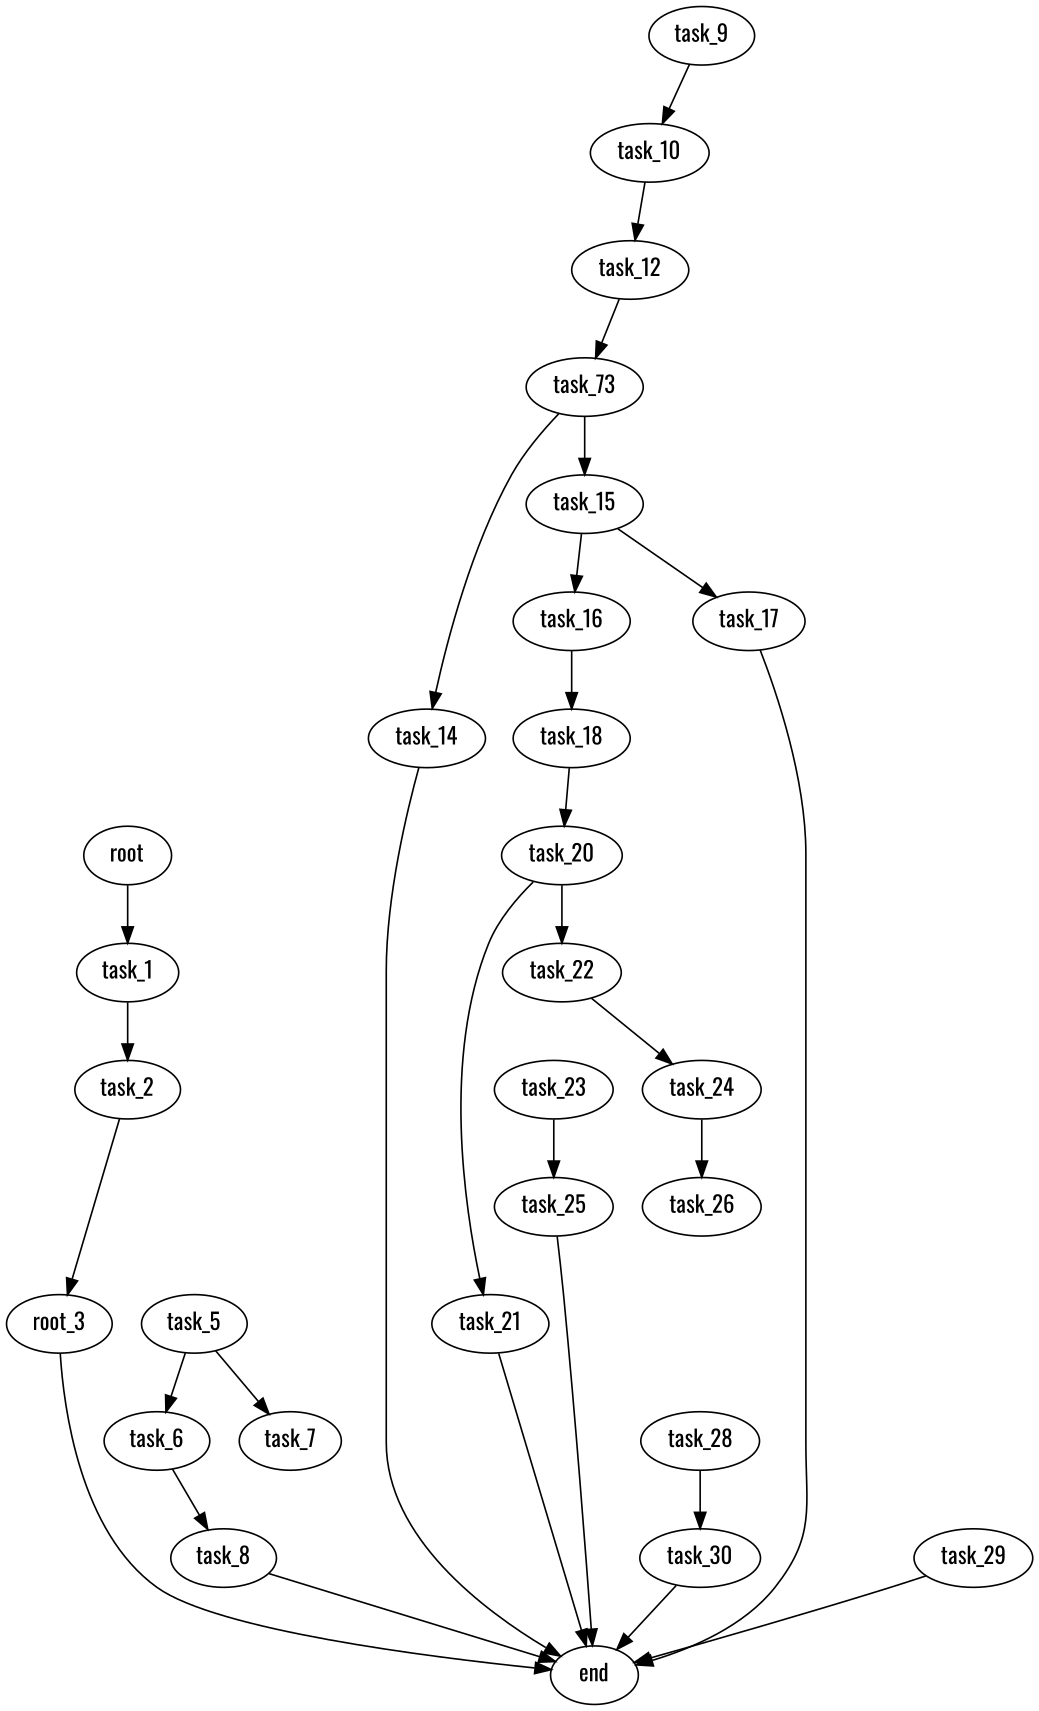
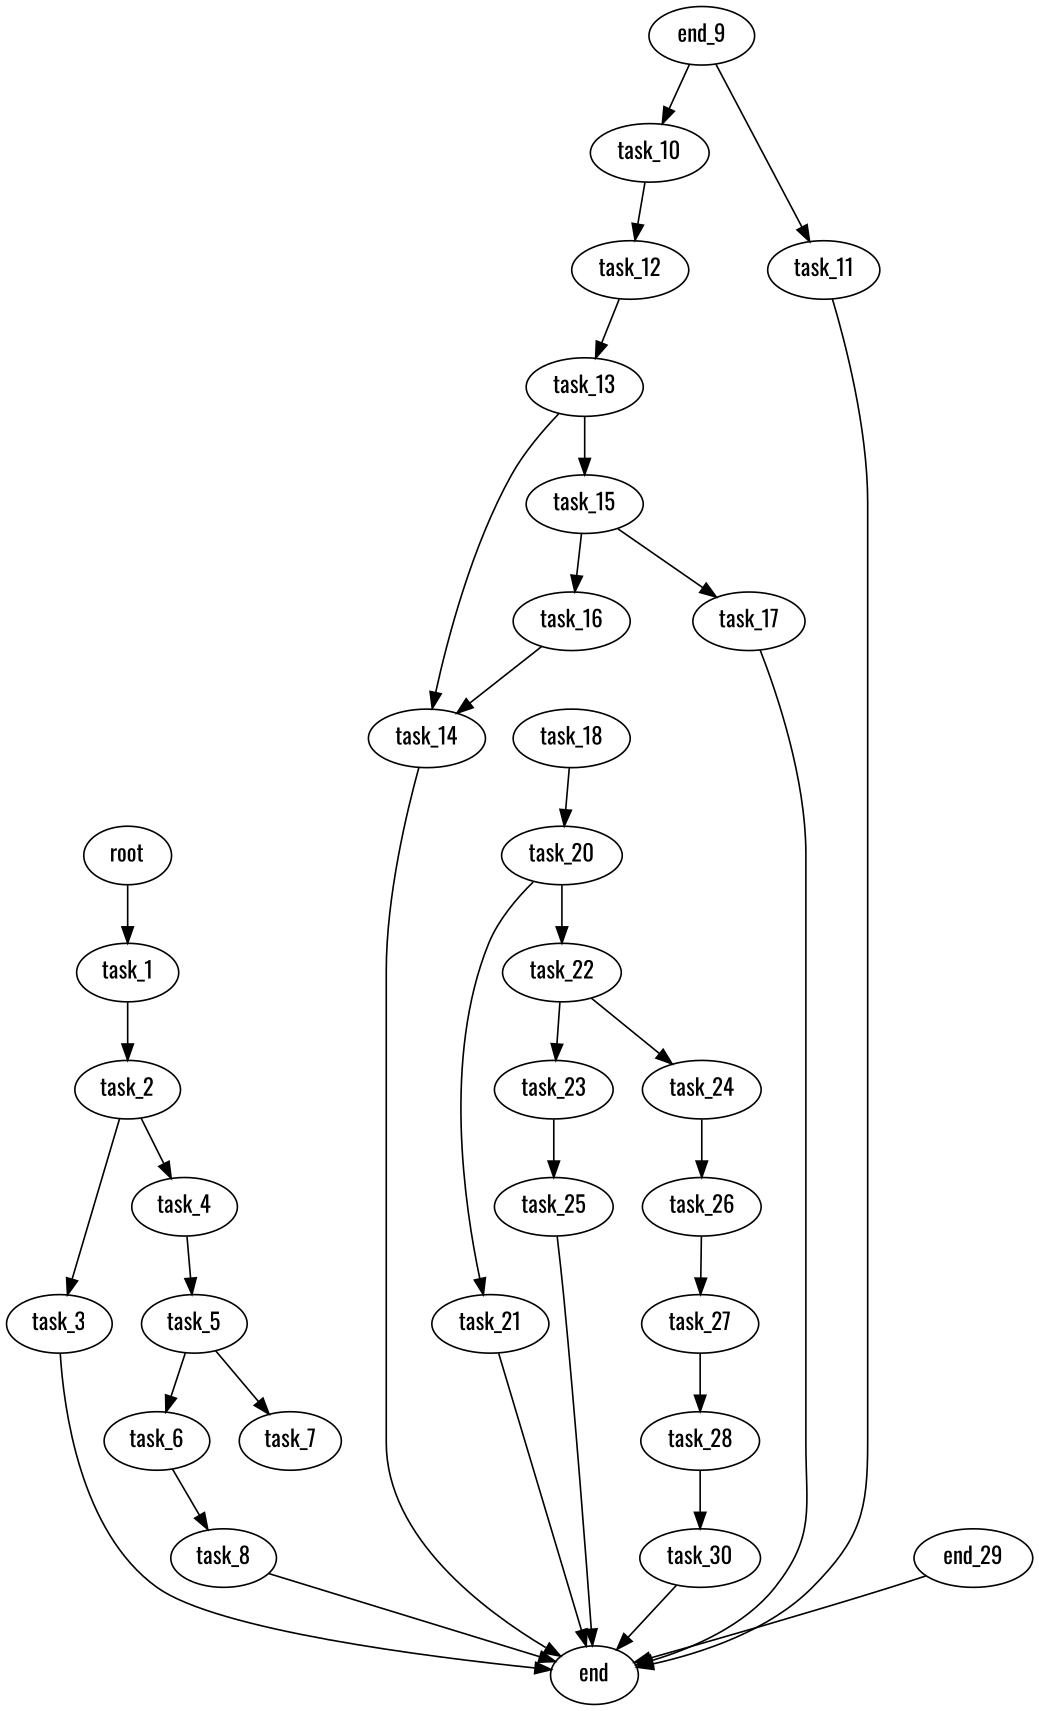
node "task_9": label "task_9" -> "end_9"
node "task_11": added
node "task_73": label "task_73" -> "task_13"
edge "task_16" -> "task_18": now "task_16" -> "task_14"
edge "task_22" -> "task_23": added
node "task_4": added
node "root_3": label "root_3" -> "task_3"
node "task_27": added
node "task_29": label "task_29" -> "end_29"
